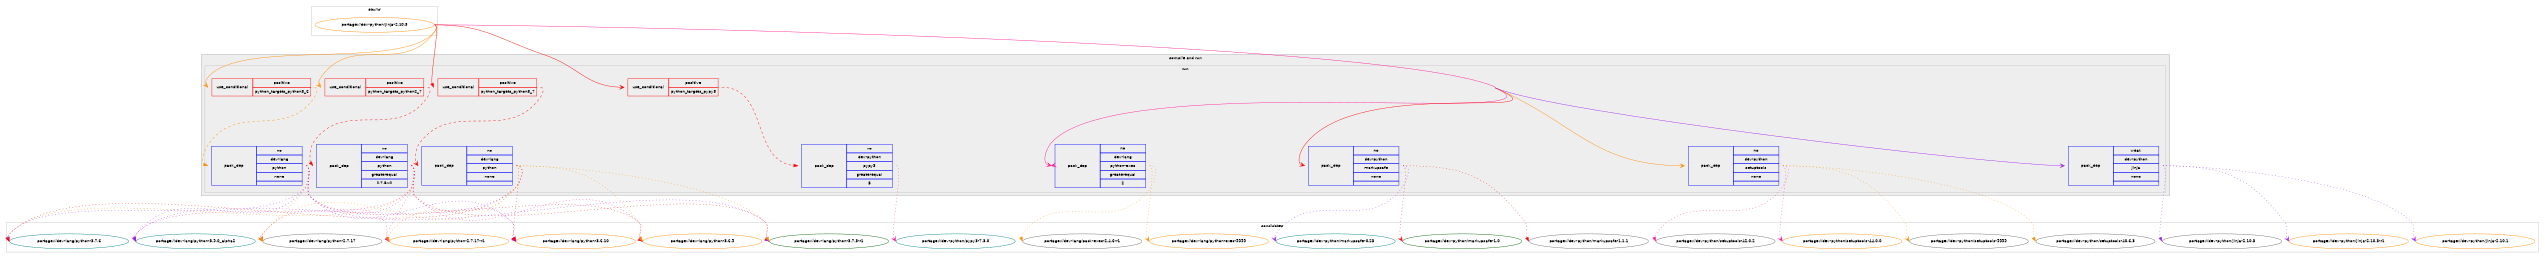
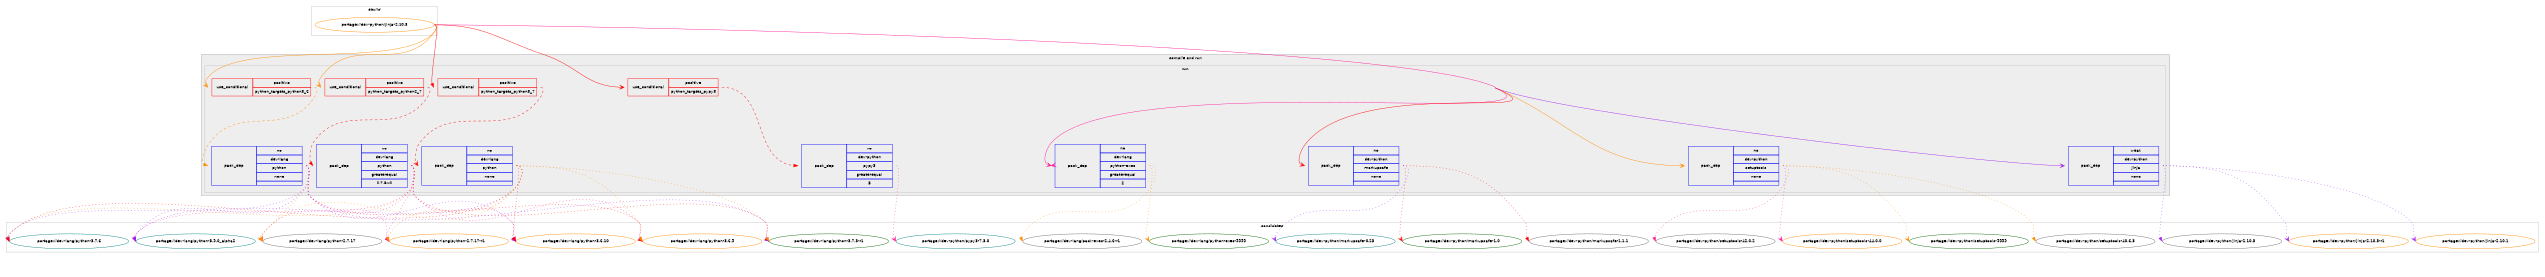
node "portage://dev-lang/python-exec-9999": color darkorange -> darkgreen
node "portage://dev-python/setuptools-9999": color gray40 -> darkgreen
